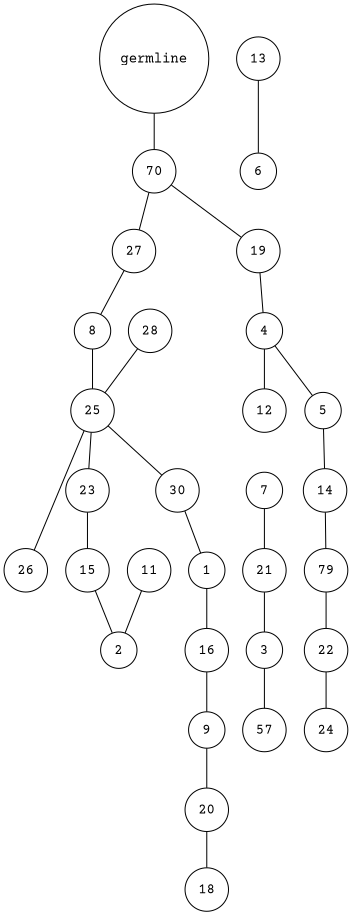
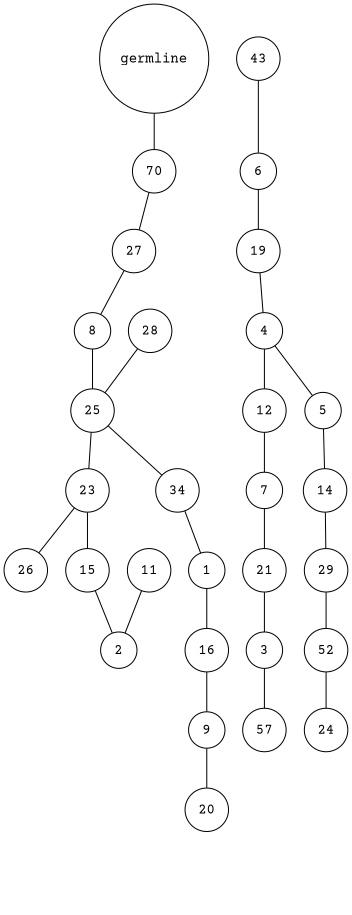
node "13": label "13" -> "43"
edge "70" -- "19": now "6" -- "19"
edge "12" -- "7": added
node "30": label "30" -> "34"
edge "25" -- "26": now "23" -- "26"
node "79": label "79" -> "29"
node "22": label "22" -> "52"
node "18": removed
